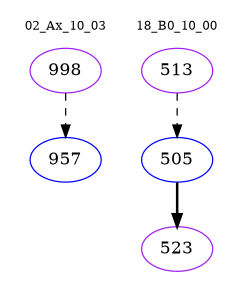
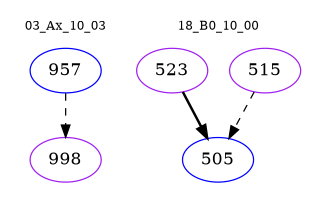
cluster "02_Ax_10_03": label "02_Ax_10_03" -> "03_Ax_10_03"
node "513": label "513" -> "515"
edge "998" -> "957": reversed
edge "505" -> "523": reversed
